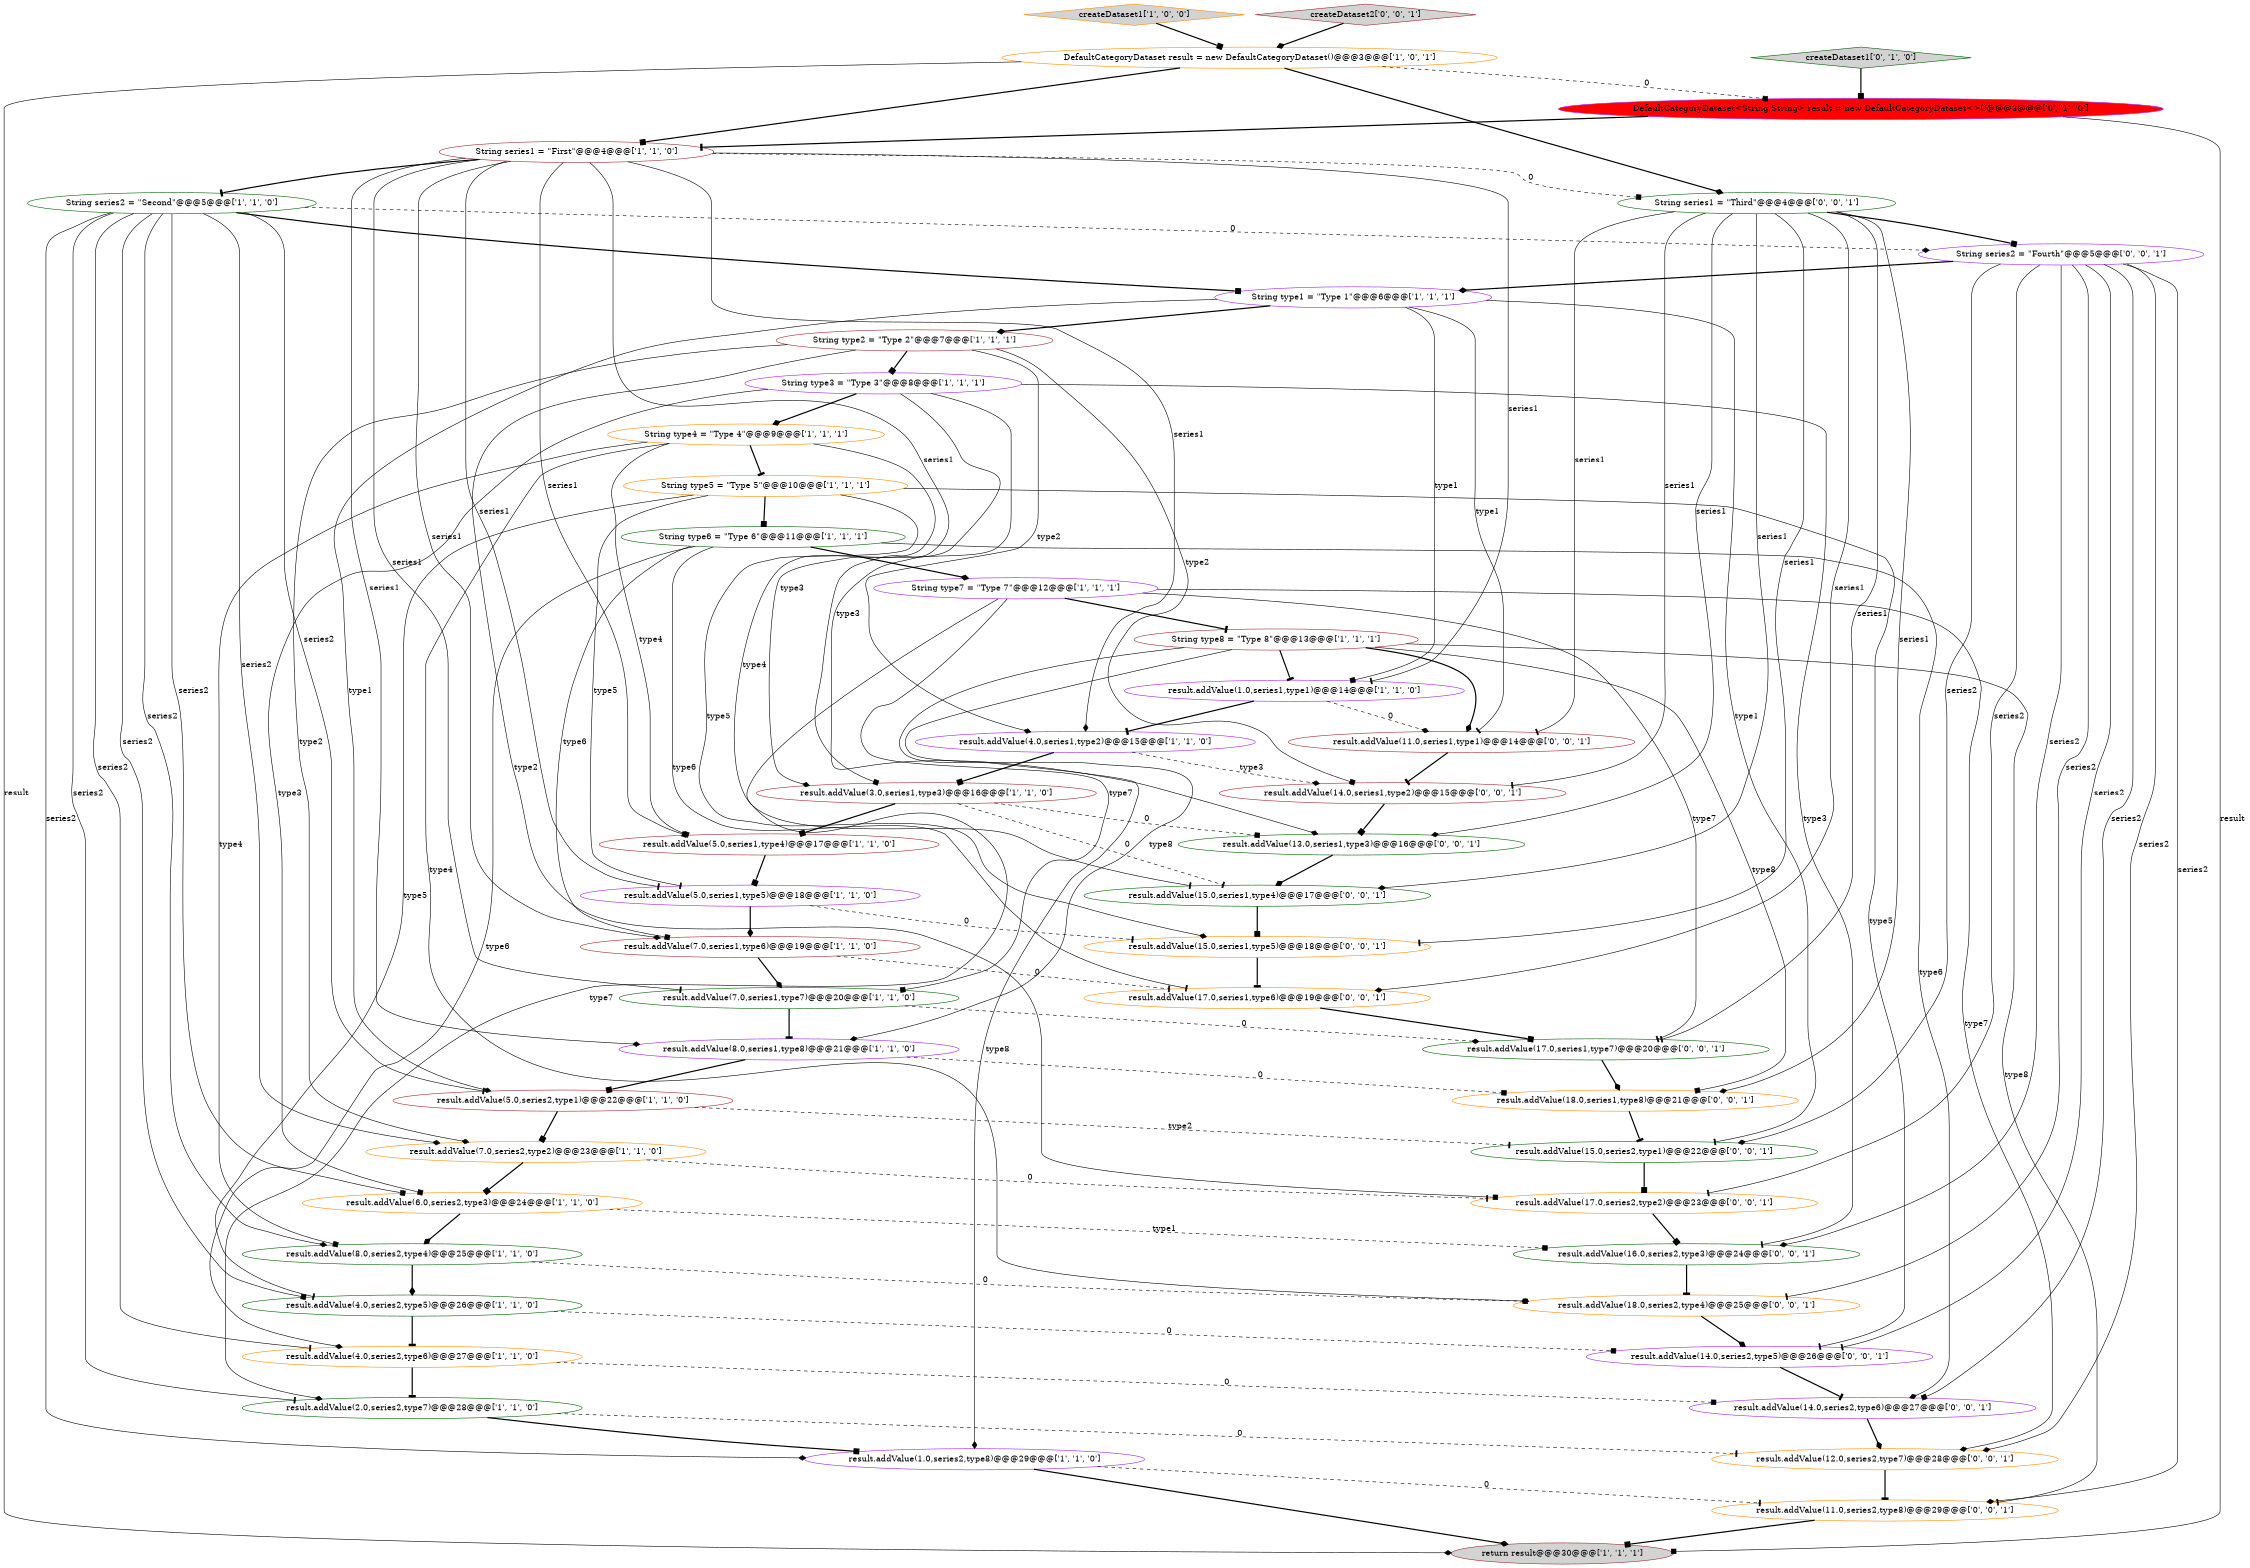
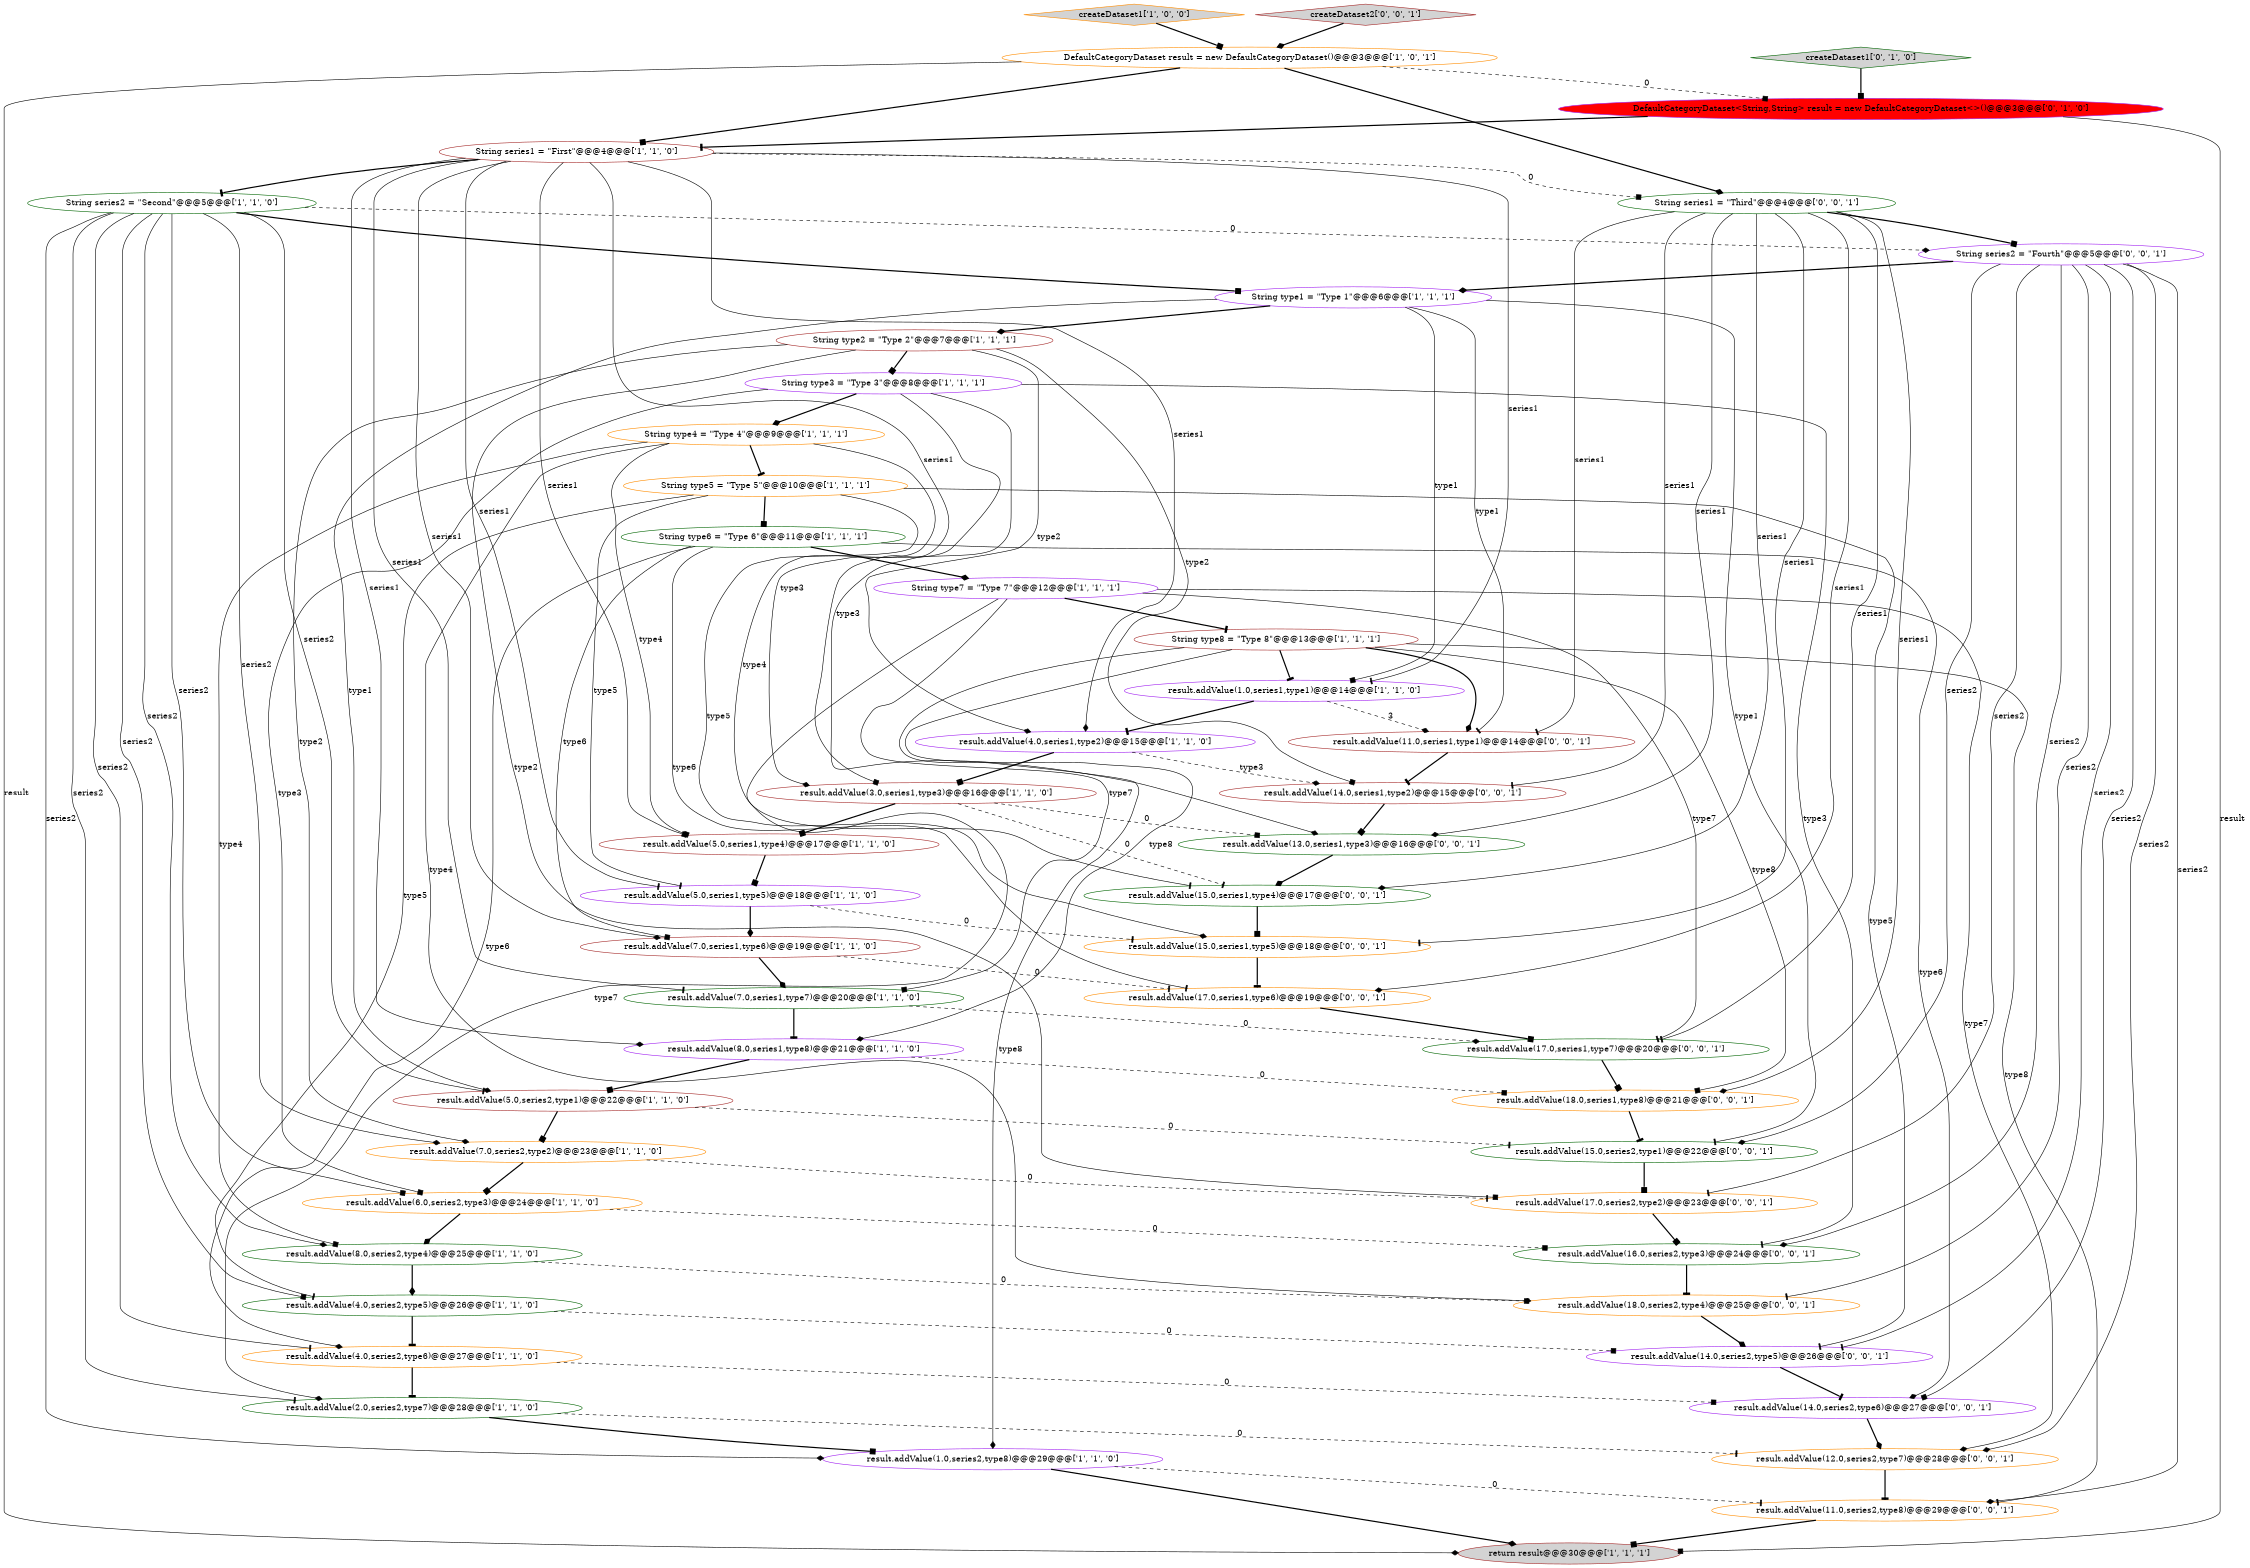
edge "result.addValue(1.0,series1,type1)@@@14@@@['1', '1', '0']" -> "result.addValue(11.0,series1,type1)@@@14@@@['0', '0', '1']": label "0" -> "3"
edge "result.addValue(17.0,series1,type7)@@@20@@@['0', '0', '1']" -> "result.addValue(18.0,series1,type8)@@@21@@@['0', '0', '1']": arrowhead diamond -> box
edge "result.addValue(5.0,series2,type1)@@@22@@@['1', '1', '0']" -> "result.addValue(15.0,series2,type1)@@@22@@@['0', '0', '1']": label "type2" -> "0"
edge "result.addValue(6.0,series2,type3)@@@24@@@['1', '1', '0']" -> "result.addValue(16.0,series2,type3)@@@24@@@['0', '0', '1']": label "type1" -> "0"
